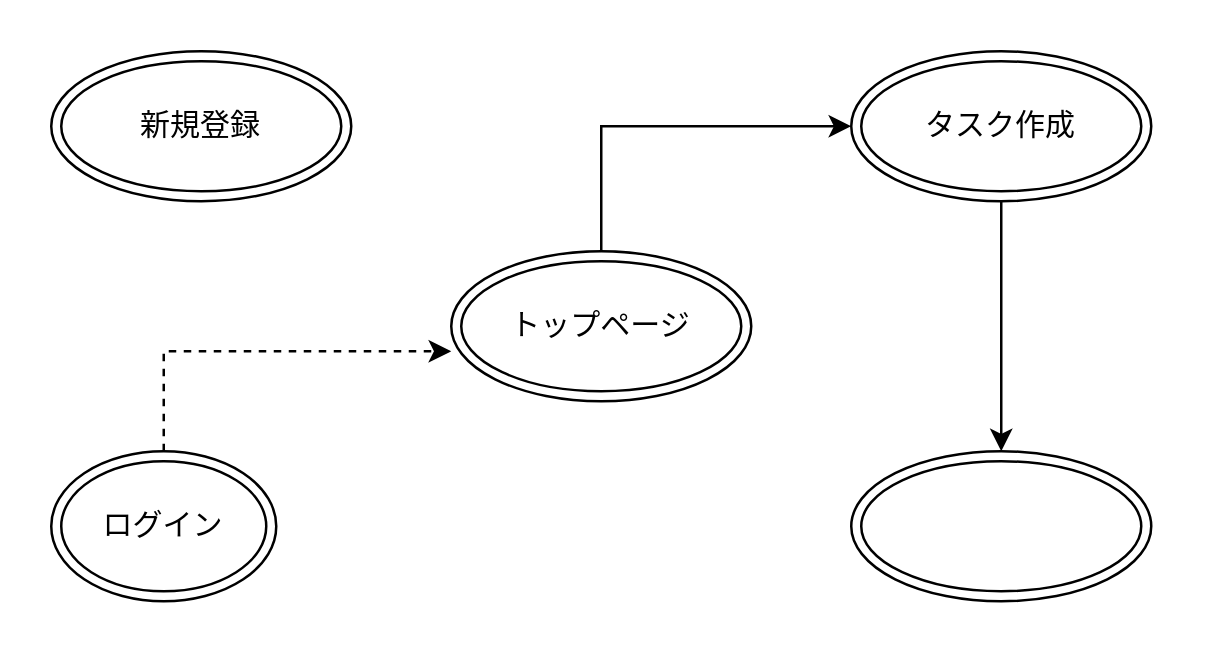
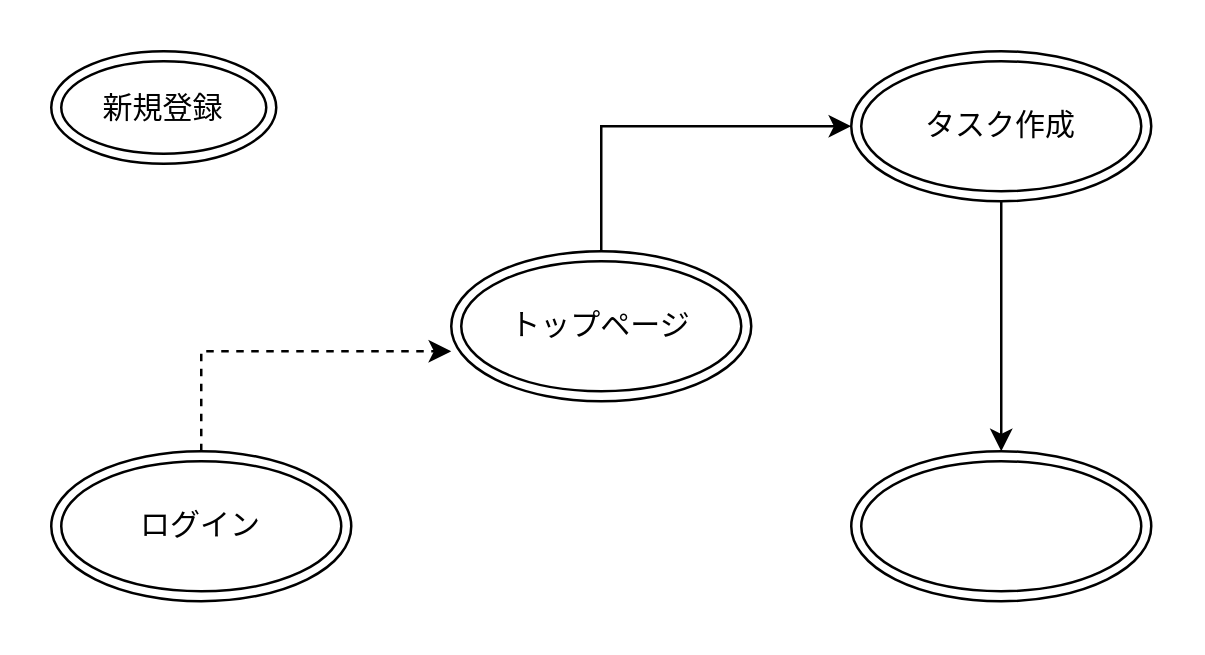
node "新規登録": size 300x150 -> 225x113
node "ログイン": size 225x150 -> 300x150
